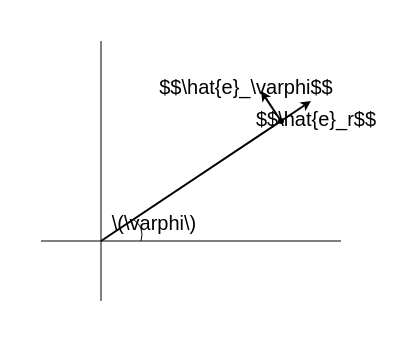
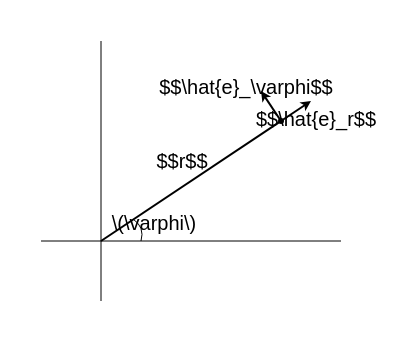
node "$$r$$": added
